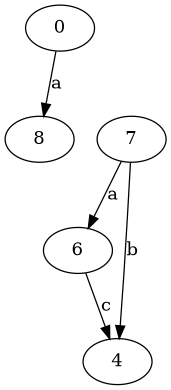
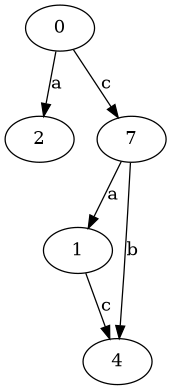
edge "0" -> "7": added, label "c"
node "8": label "8" -> "2"
node "6": label "6" -> "1"
